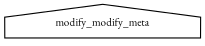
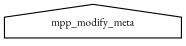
node "modify_modify_meta": label "modify_modify_meta" -> "mpp_modify_meta"
